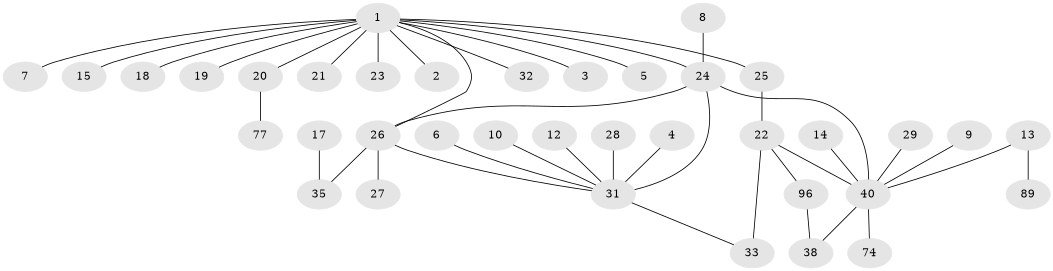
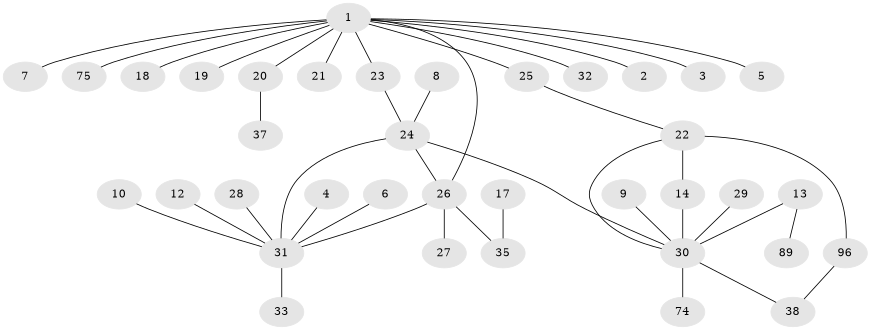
edge "1" -- "24": now "23" -- "24"
node "15": label "15" -> "75"
node "77": label "77" -> "37"
edge "22" -- "33": now "22" -- "14"
node "40": label "40" -> "30"
